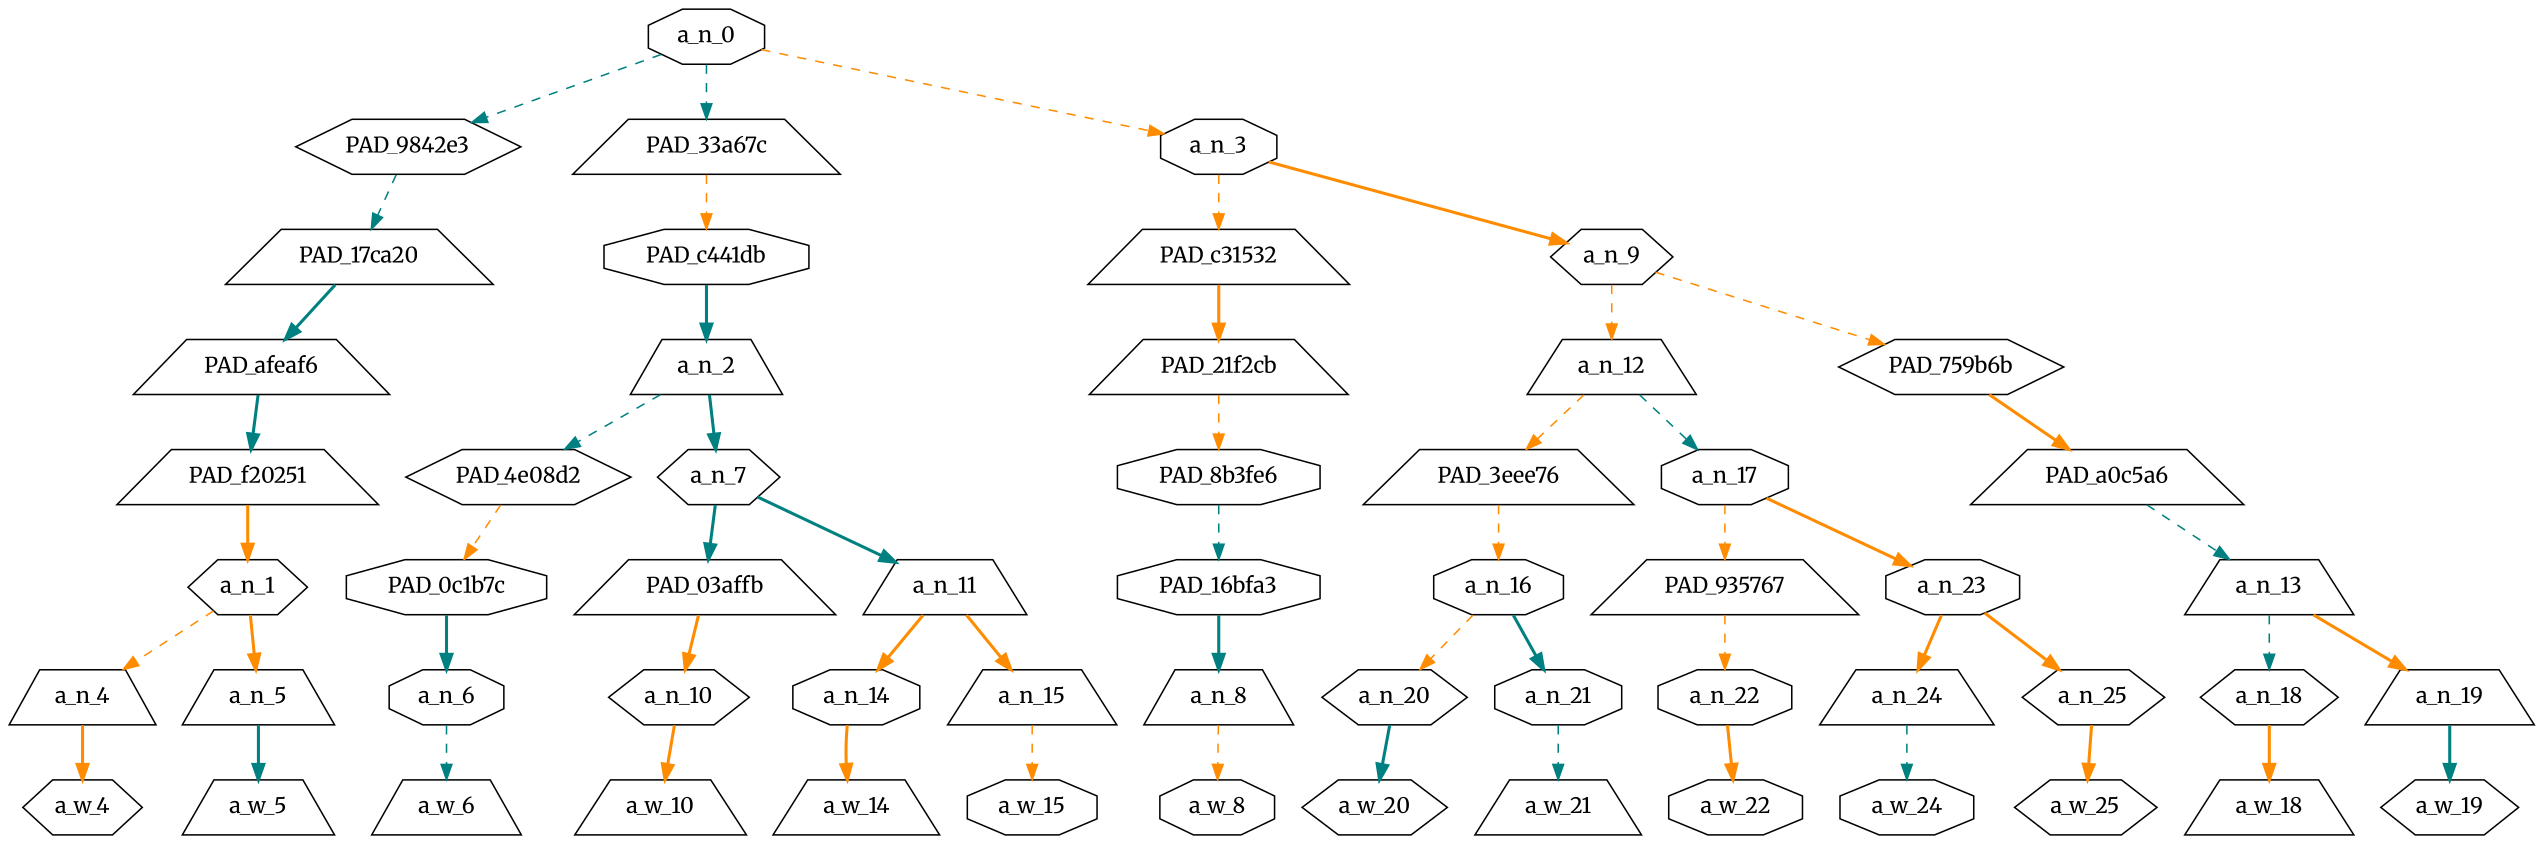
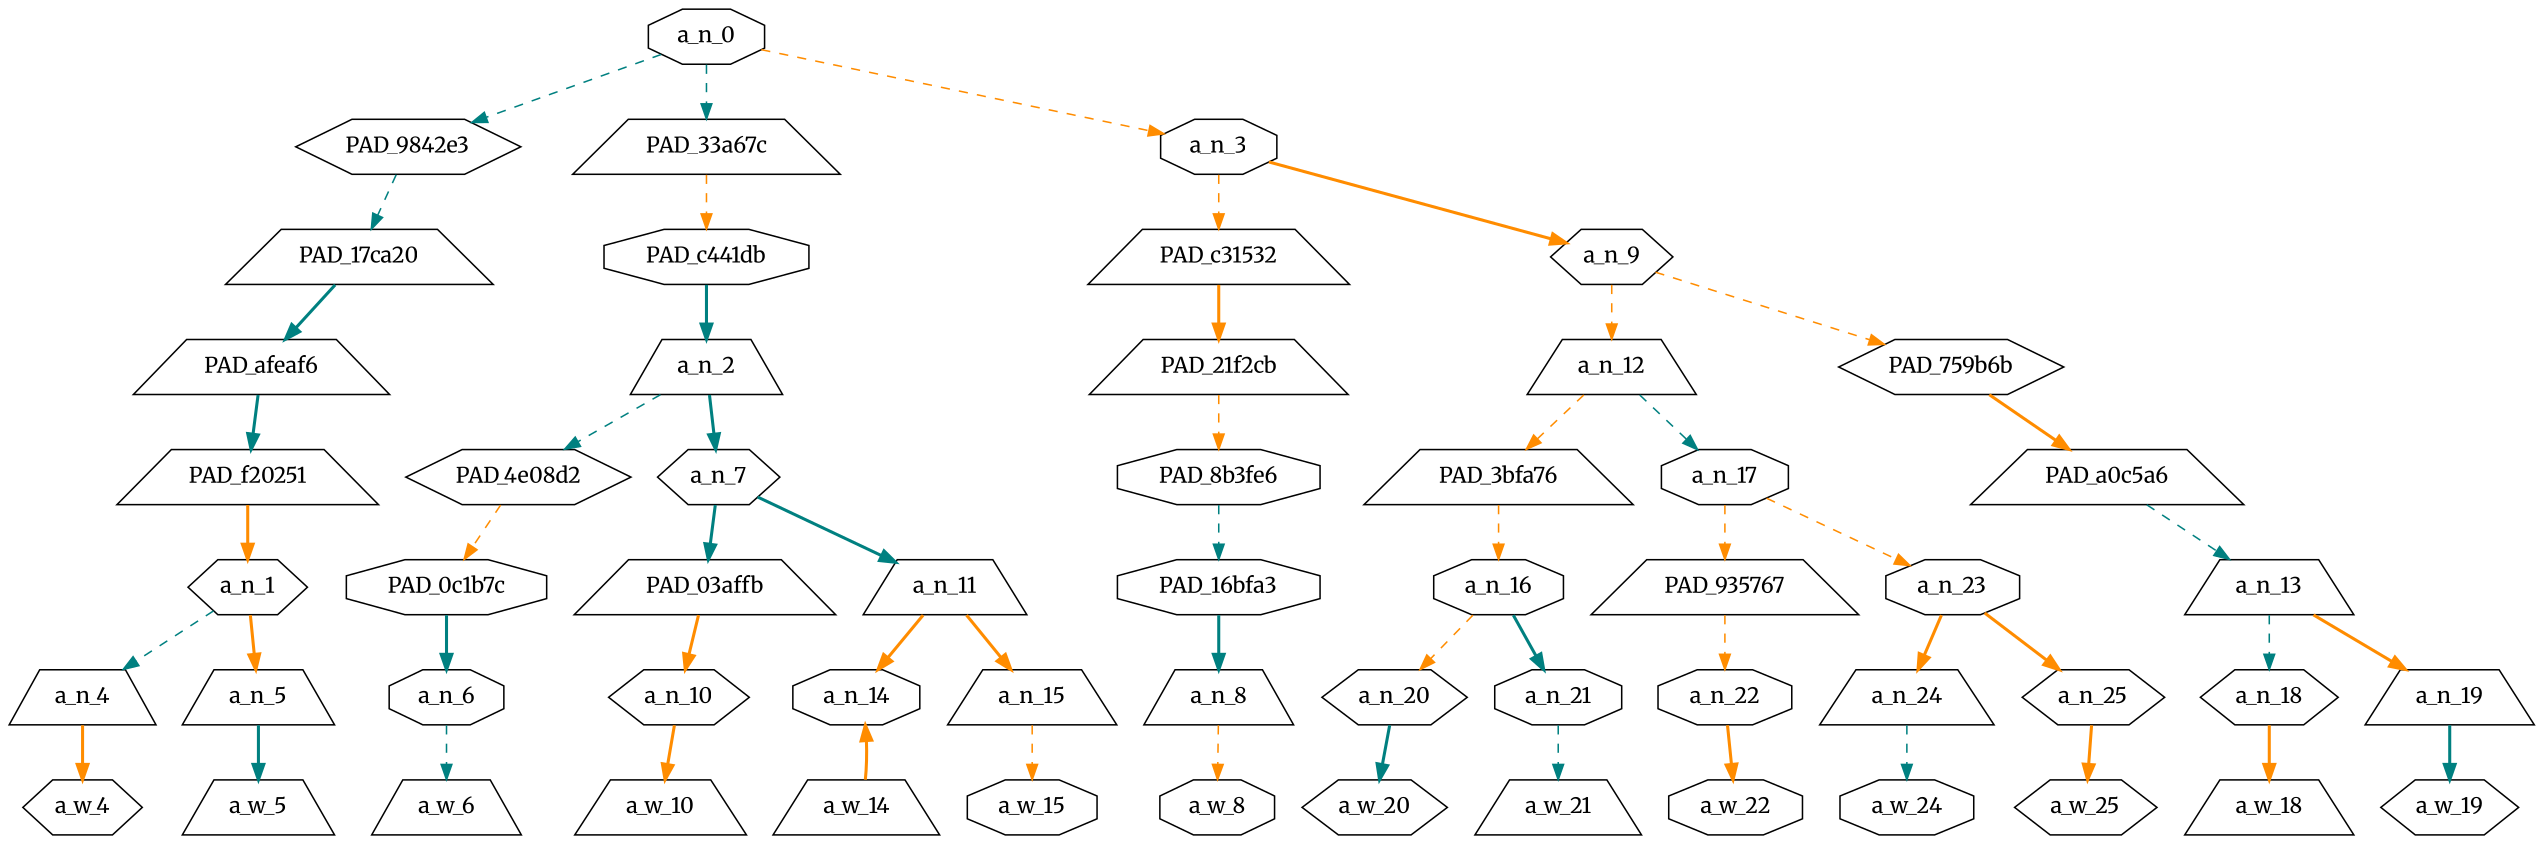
node "PAD_3eee76": label "PAD_3eee76" -> "PAD_3bfa76"
edge "a_n_17" -> "a_n_23": style bold -> dashed
edge "a_n_1" -> "a_n_4": color darkorange -> teal
edge "a_n_14" -> "a_w_14": reversed
